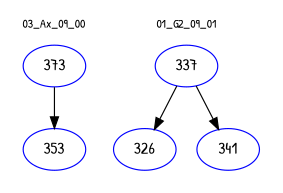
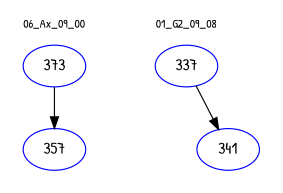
cluster "03_Ax_09_00": label "03_Ax_09_00" -> "06_Ax_09_00"
cluster "01_G2_09_01": label "01_G2_09_01" -> "01_G2_09_08"
node "353": label "353" -> "357"
node "326": removed
